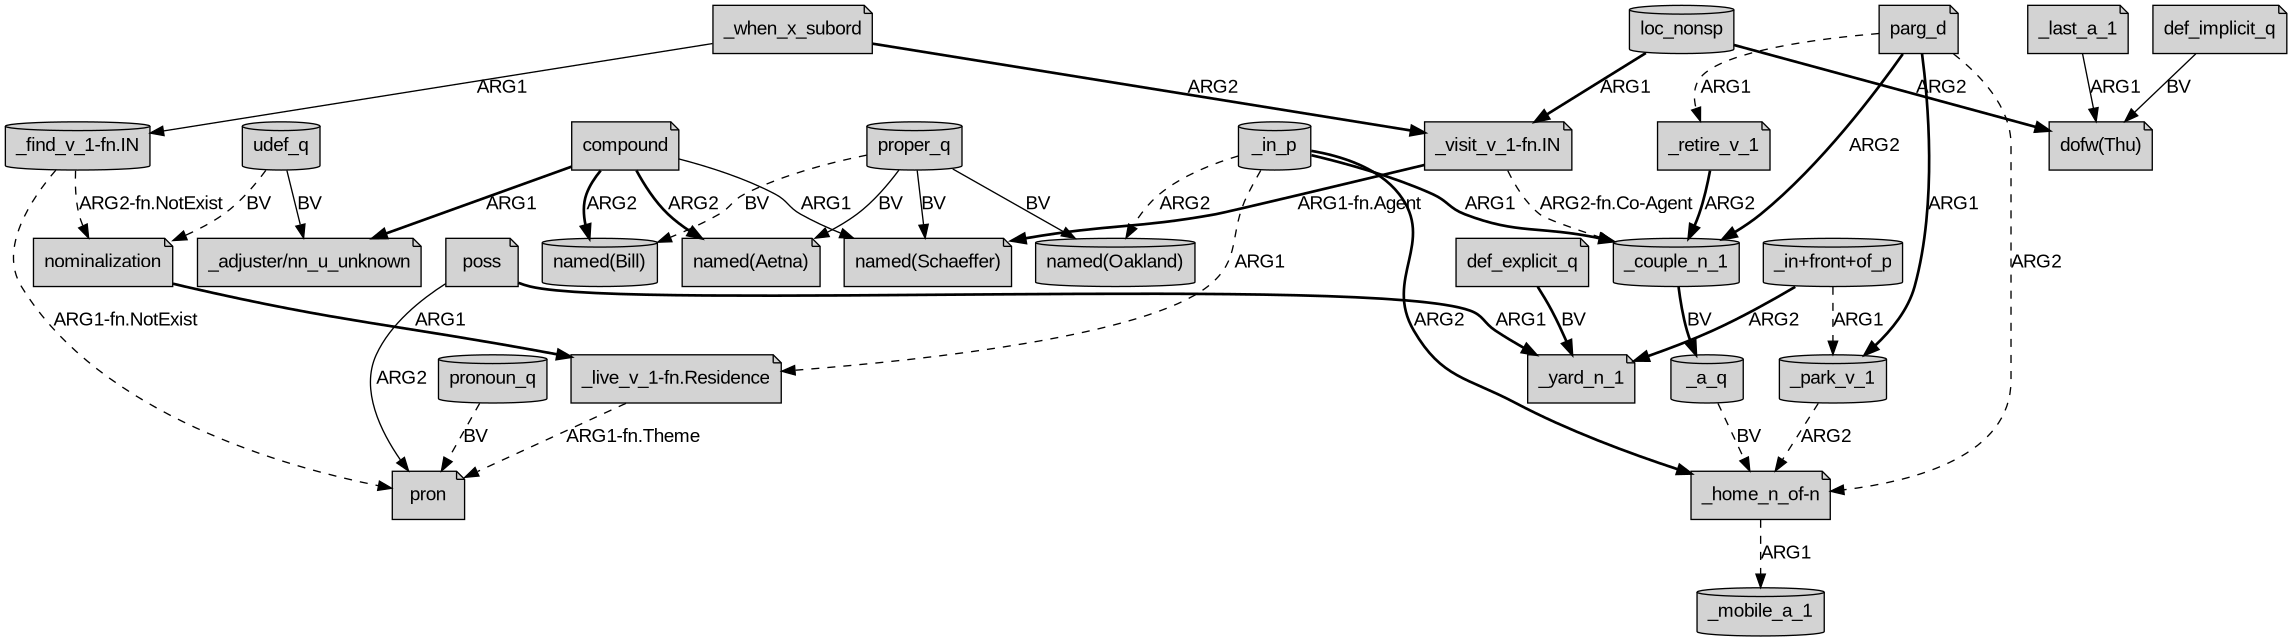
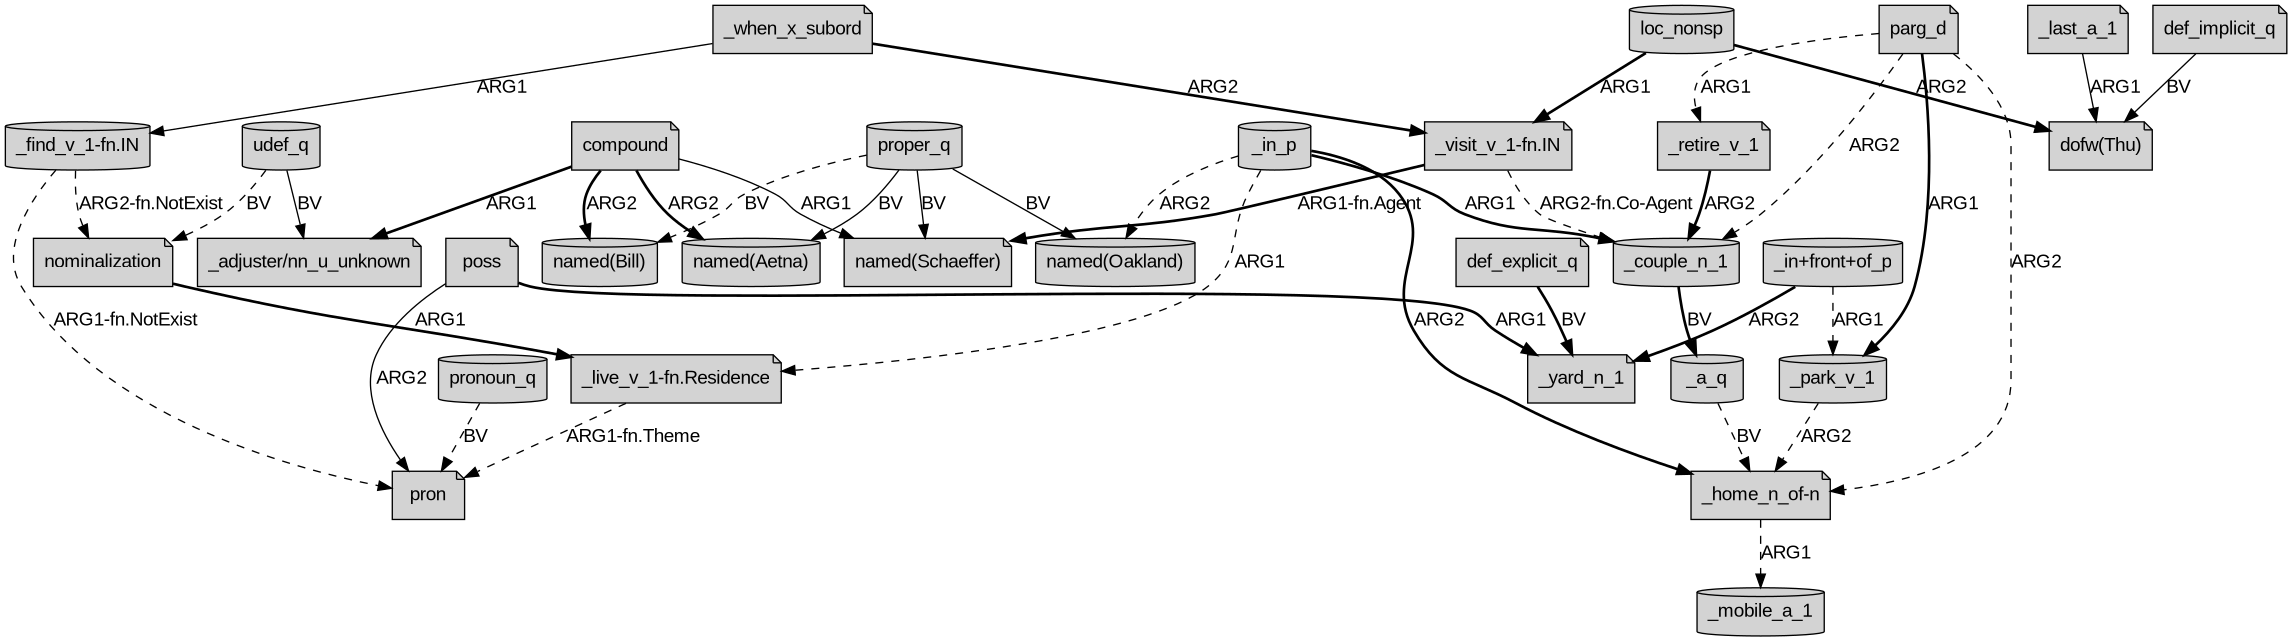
edge "parg_d" -> "_couple_n_1": style bold -> dashed
node "named(Aetna)": shape note -> cylinder
